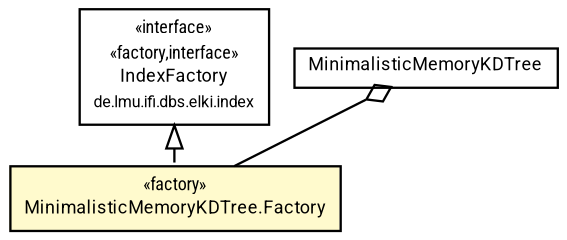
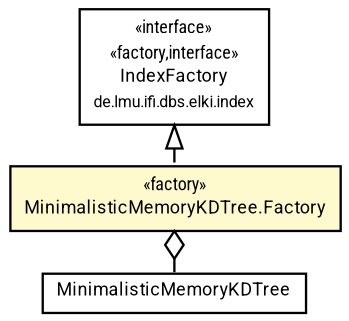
edge "MinimalisticMemoryKDTree.Factory" -> "MinimalisticMemoryKDTree": reversed
